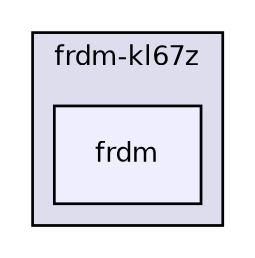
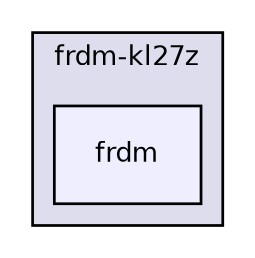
cluster "frdm-kl67z": label "frdm-kl67z" -> "frdm-kl27z"
